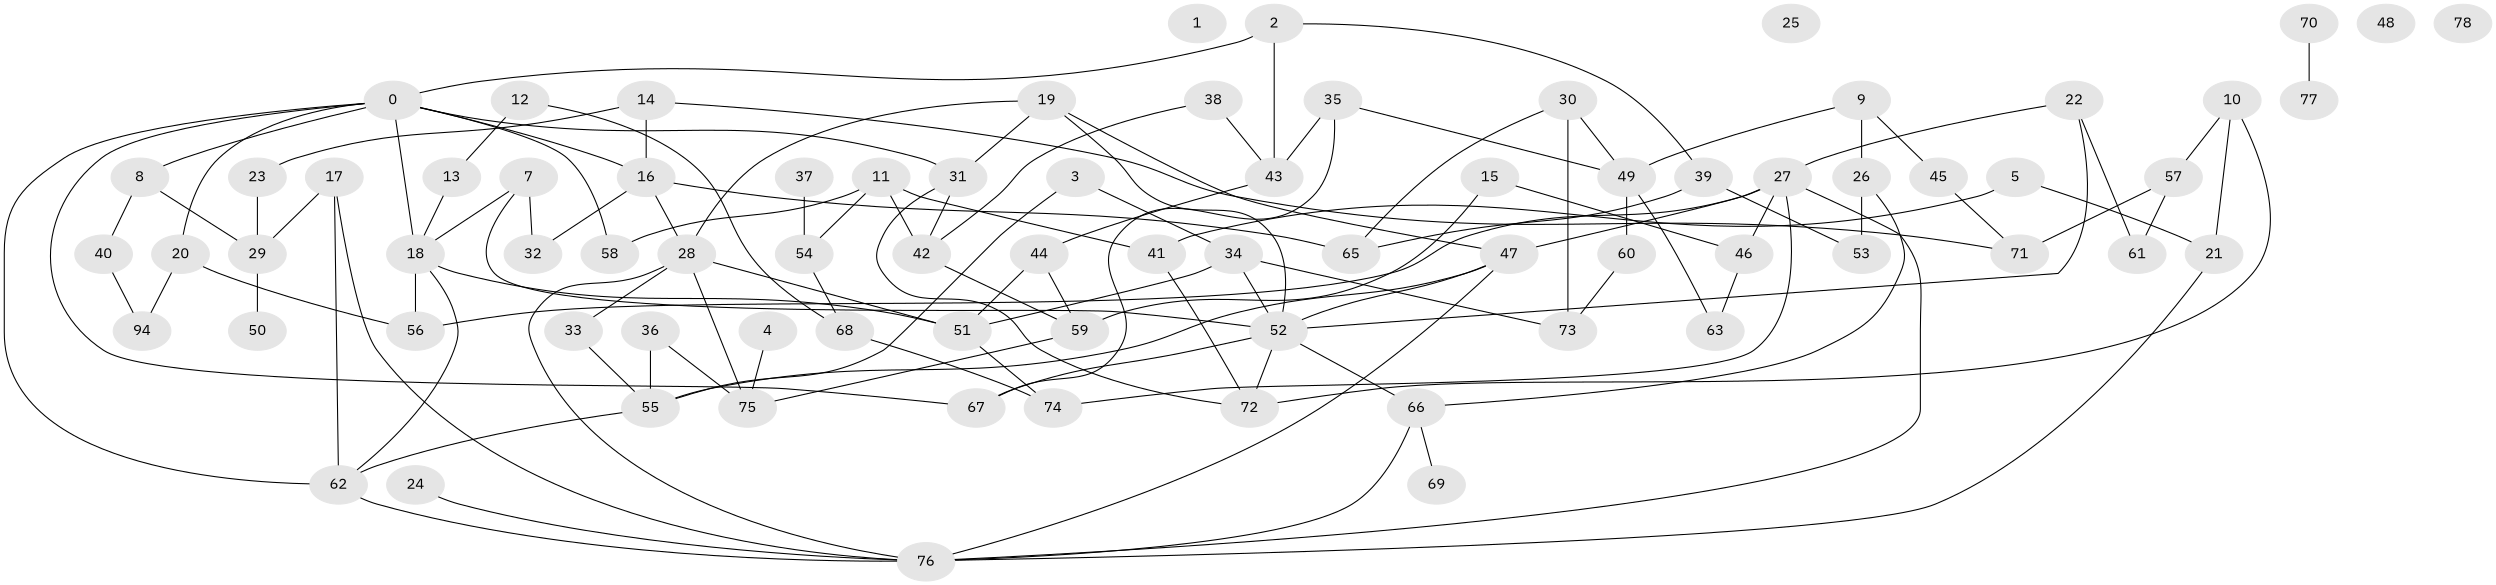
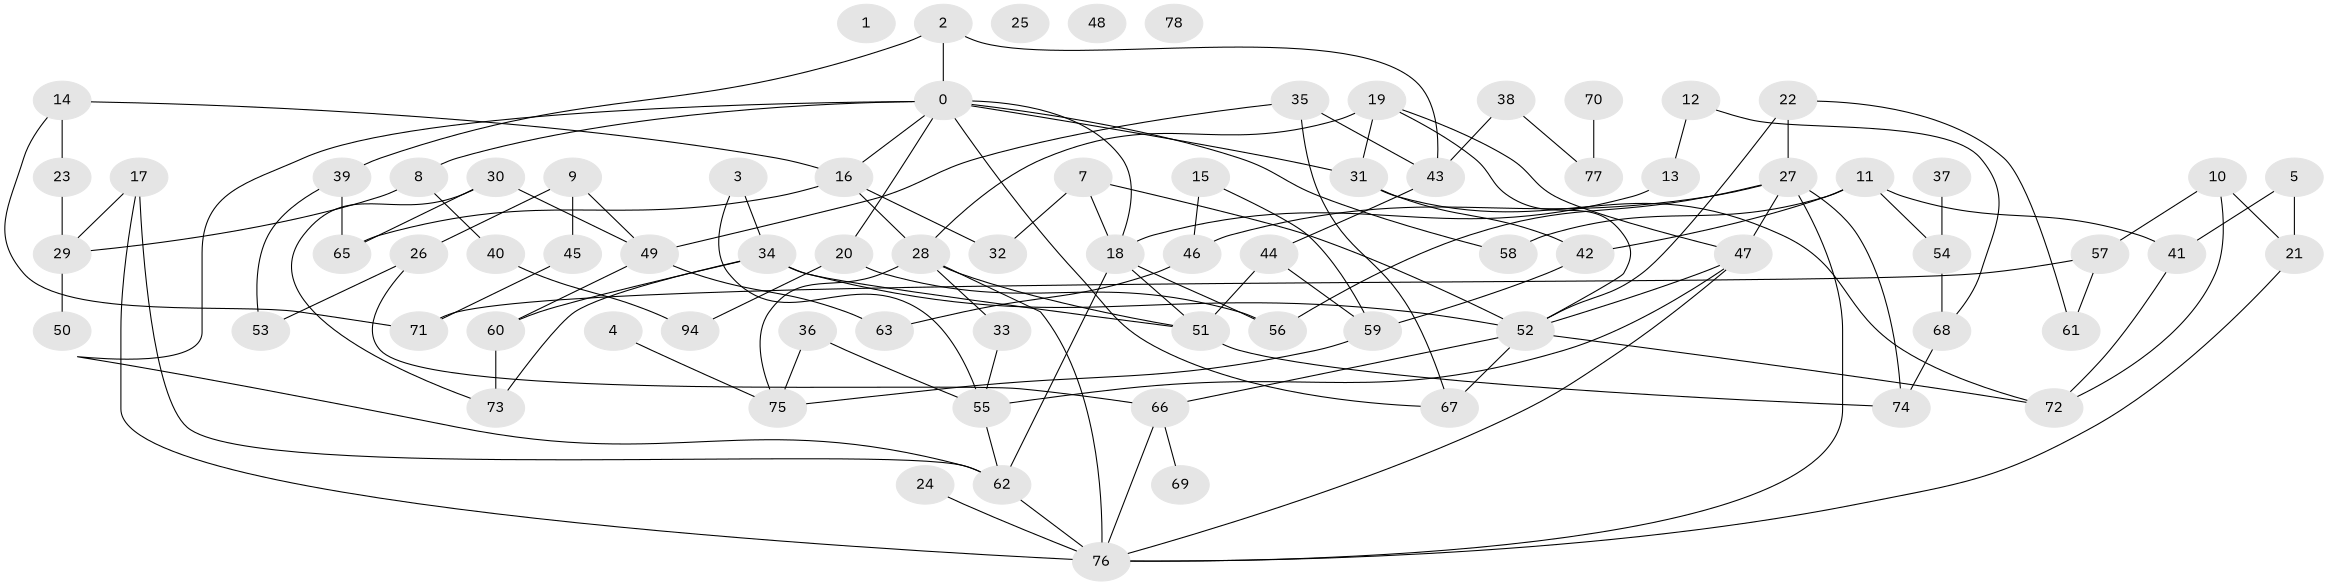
edge "38" -- "42": now "38" -- "77"
edge "34" -- "60": added
